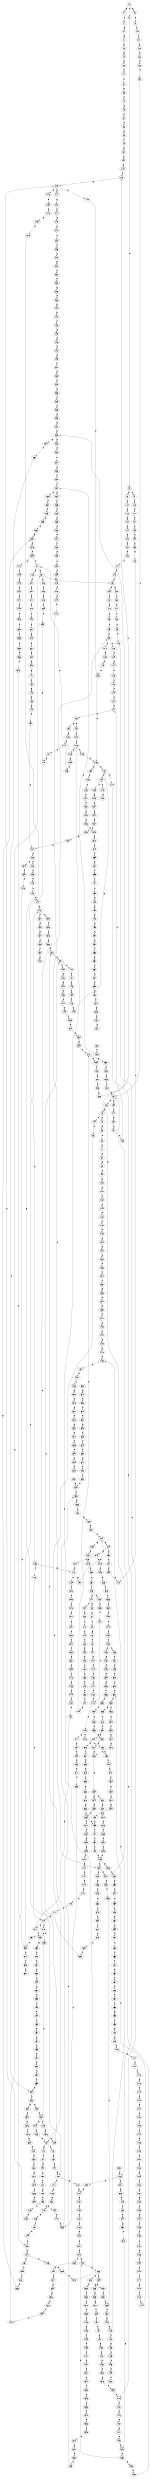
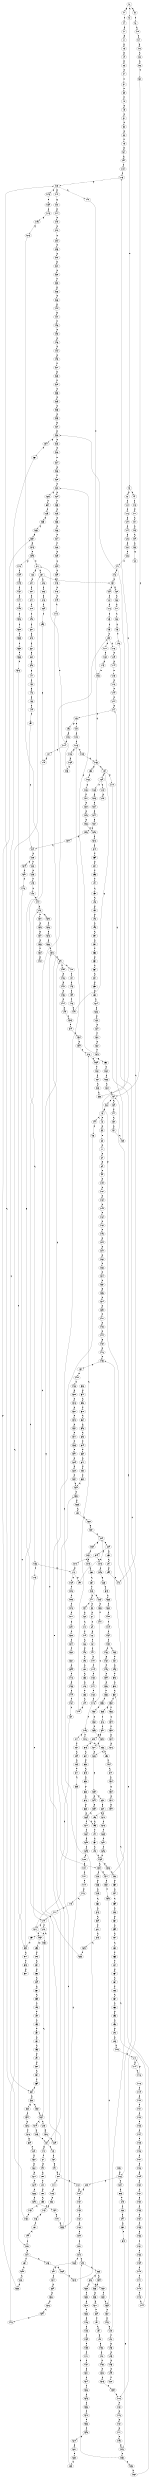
node "S657": added
edge "S620" -> "S631": added, label "T"
edge "S362" -> "S381": removed, label "G"
edge "S716" -> "S718": now "S716" -> "S711"
